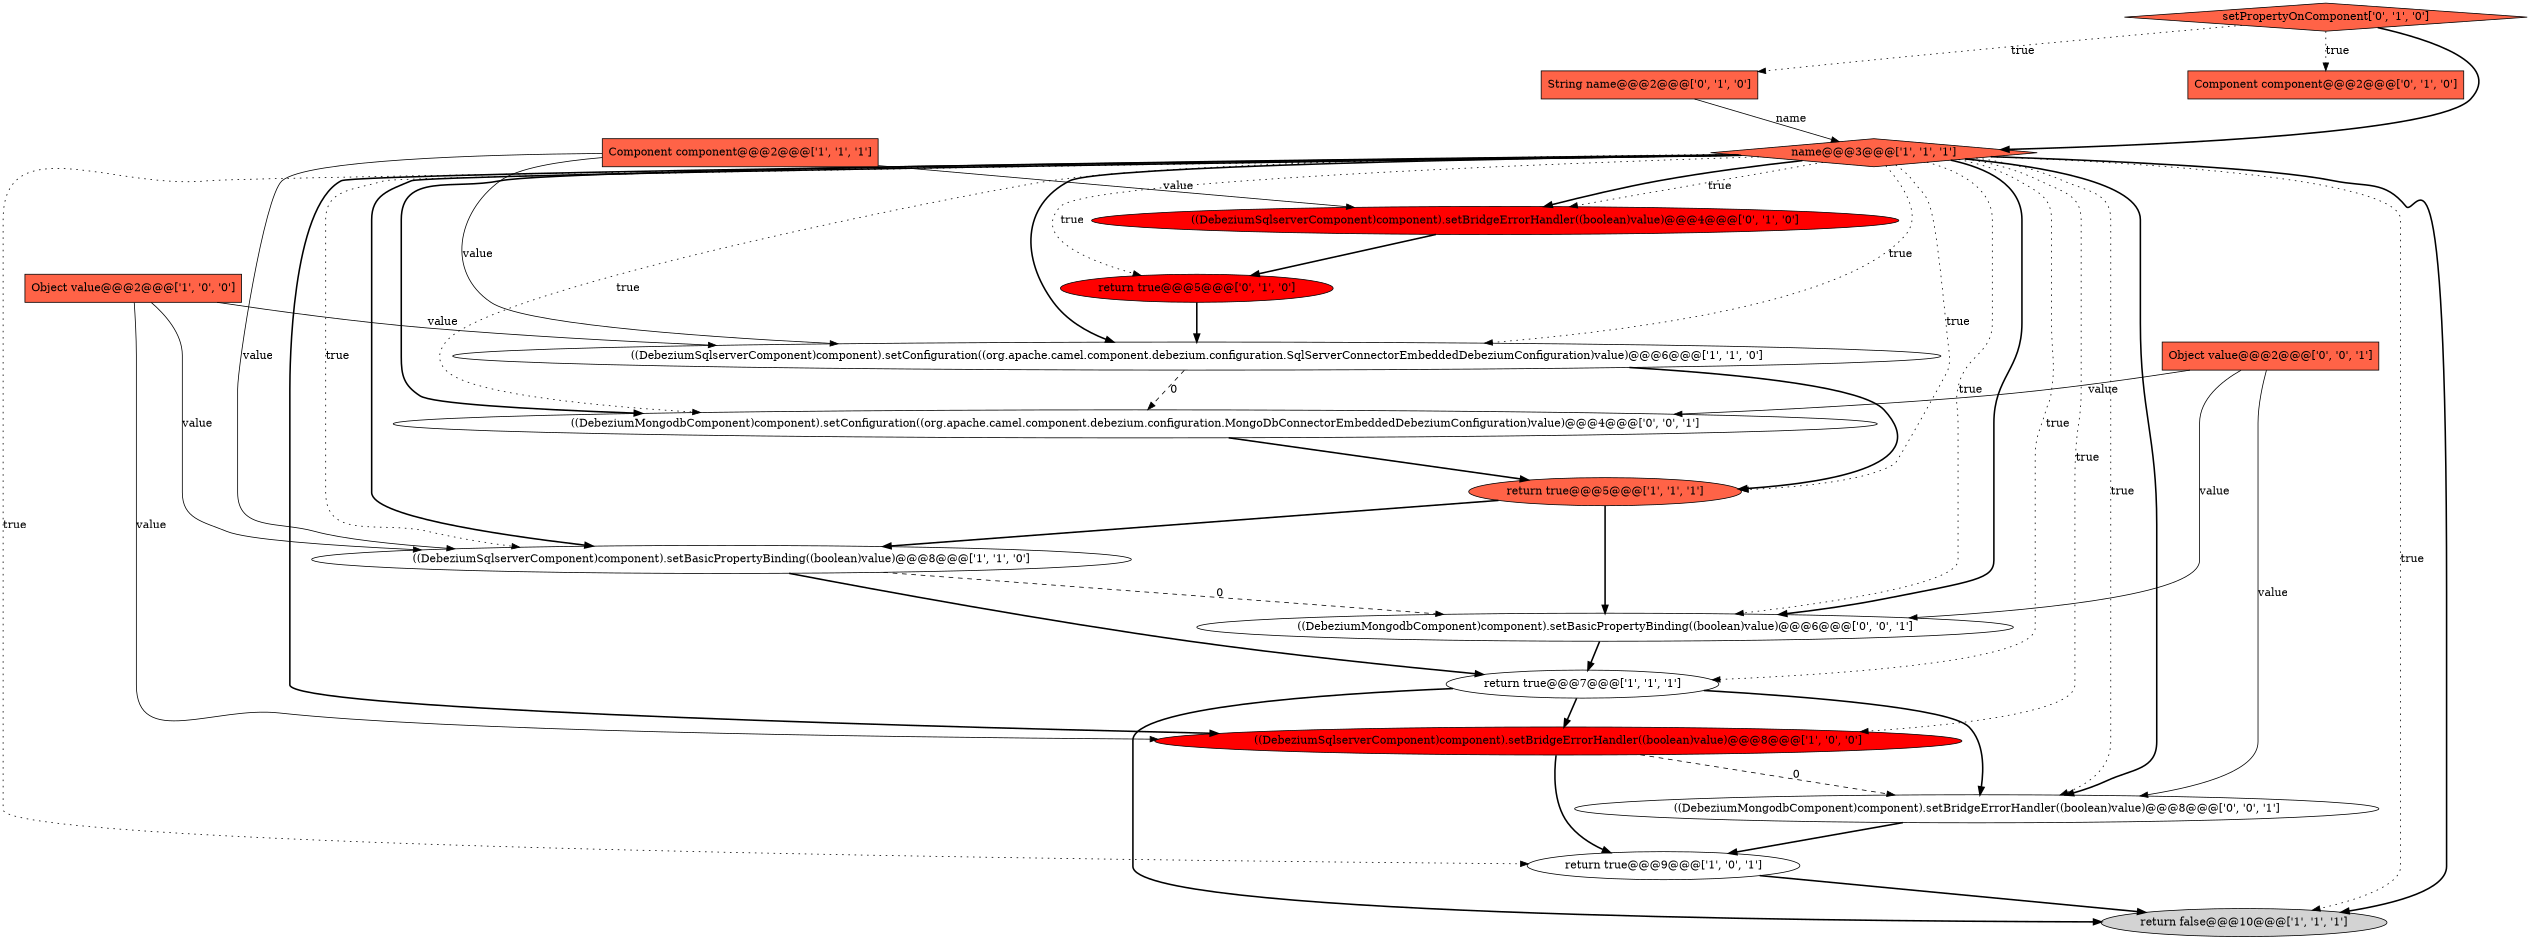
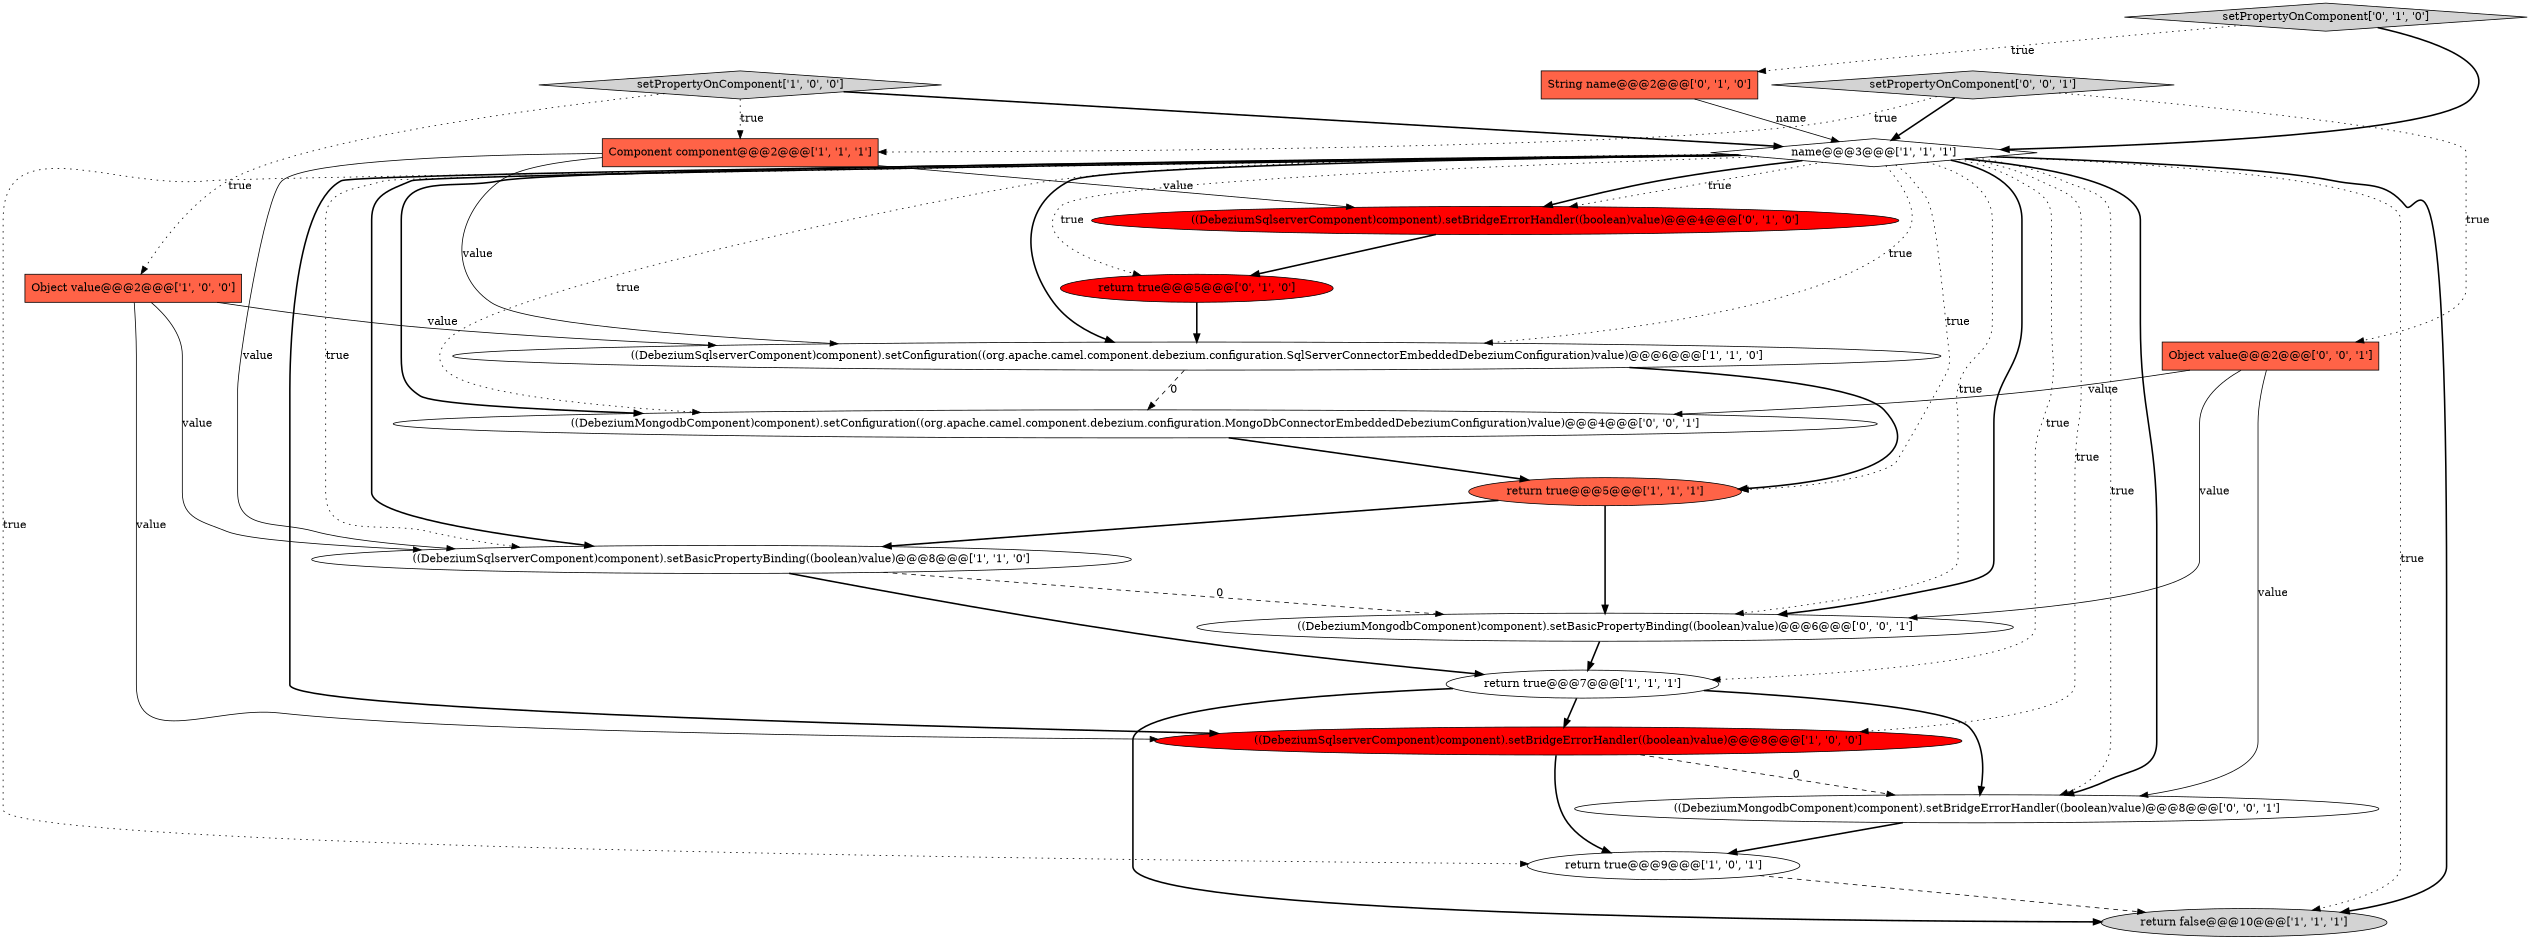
node "setPropertyOnComponent['0', '1', '0']": fillcolor tomato -> lightgray
node "setPropertyOnComponent['1', '0', '0']": added
node "setPropertyOnComponent['0', '0', '1']": added
node "Component component@@@2@@@['0', '1', '0']": removed
node "name@@@3@@@['1', '1', '1']": fillcolor tomato -> white
edge "return true@@@9@@@['1', '0', '1']" -> "return false@@@10@@@['1', '1', '1']": style bold -> dashed
